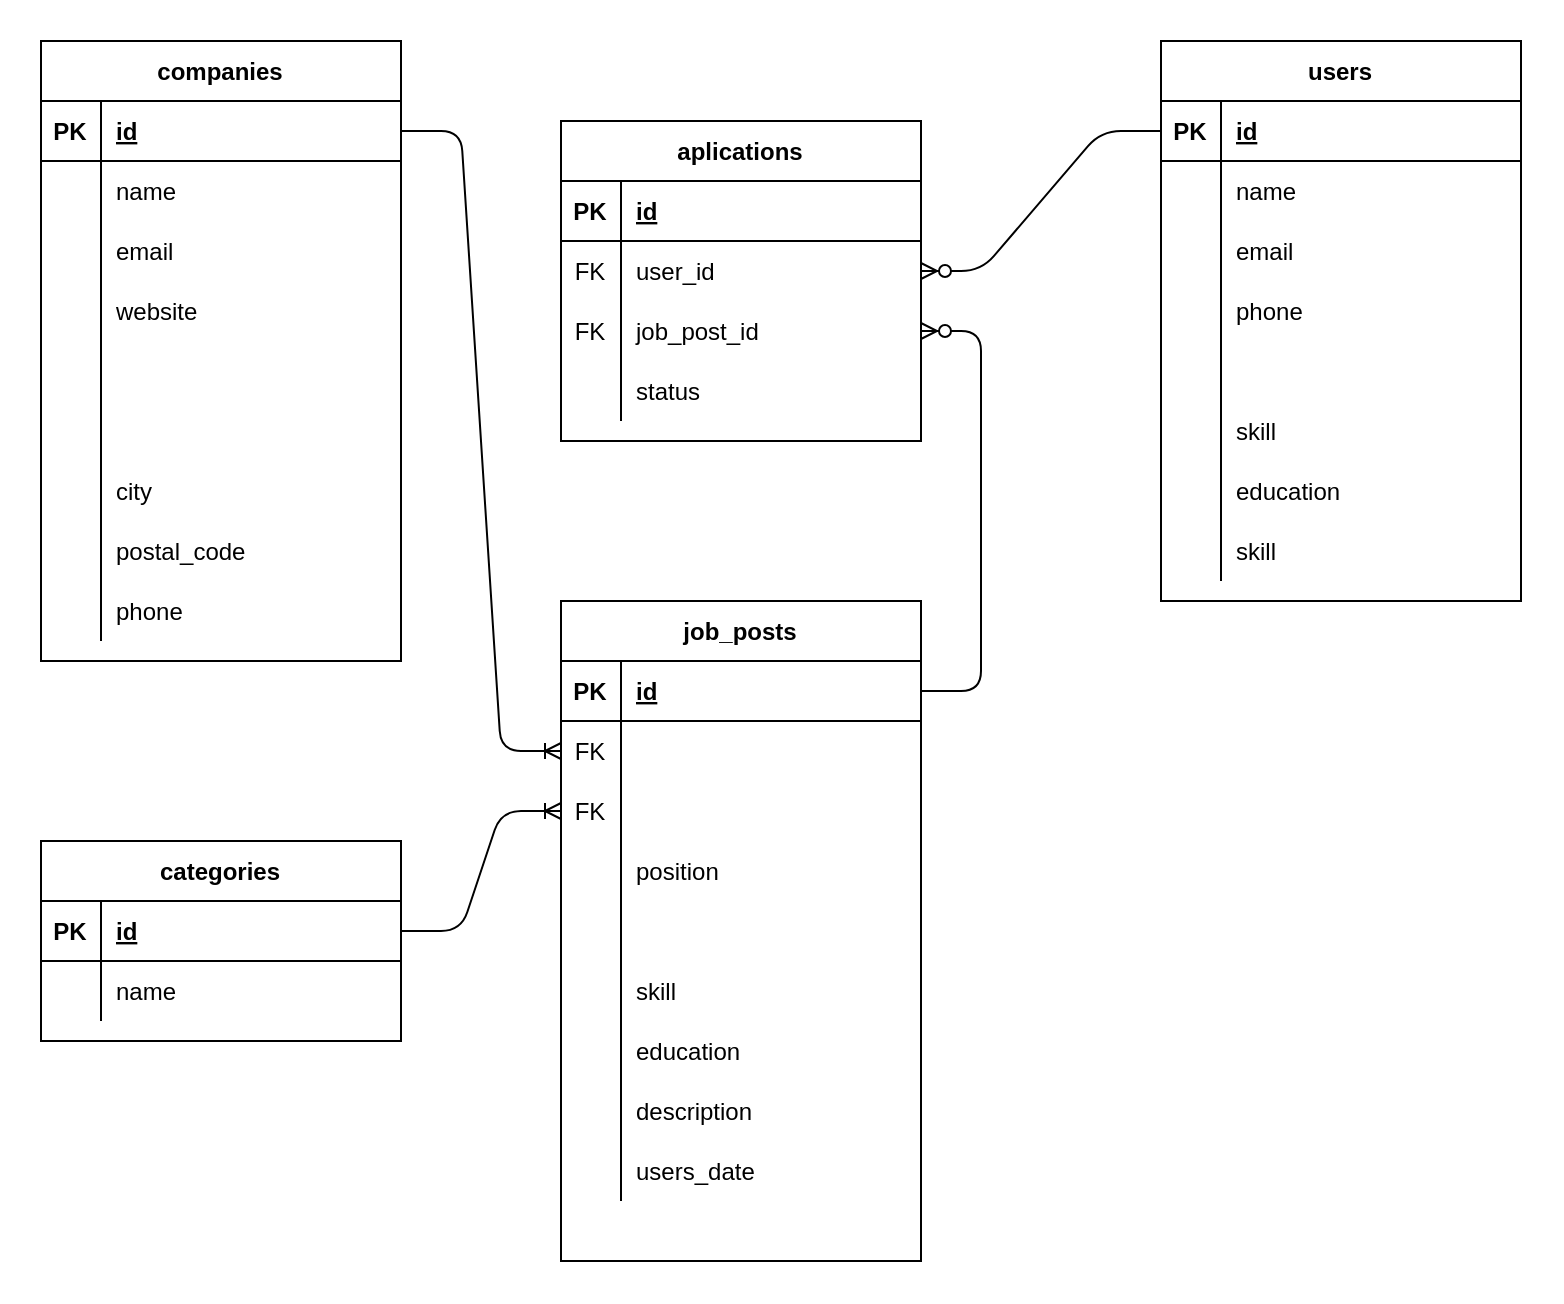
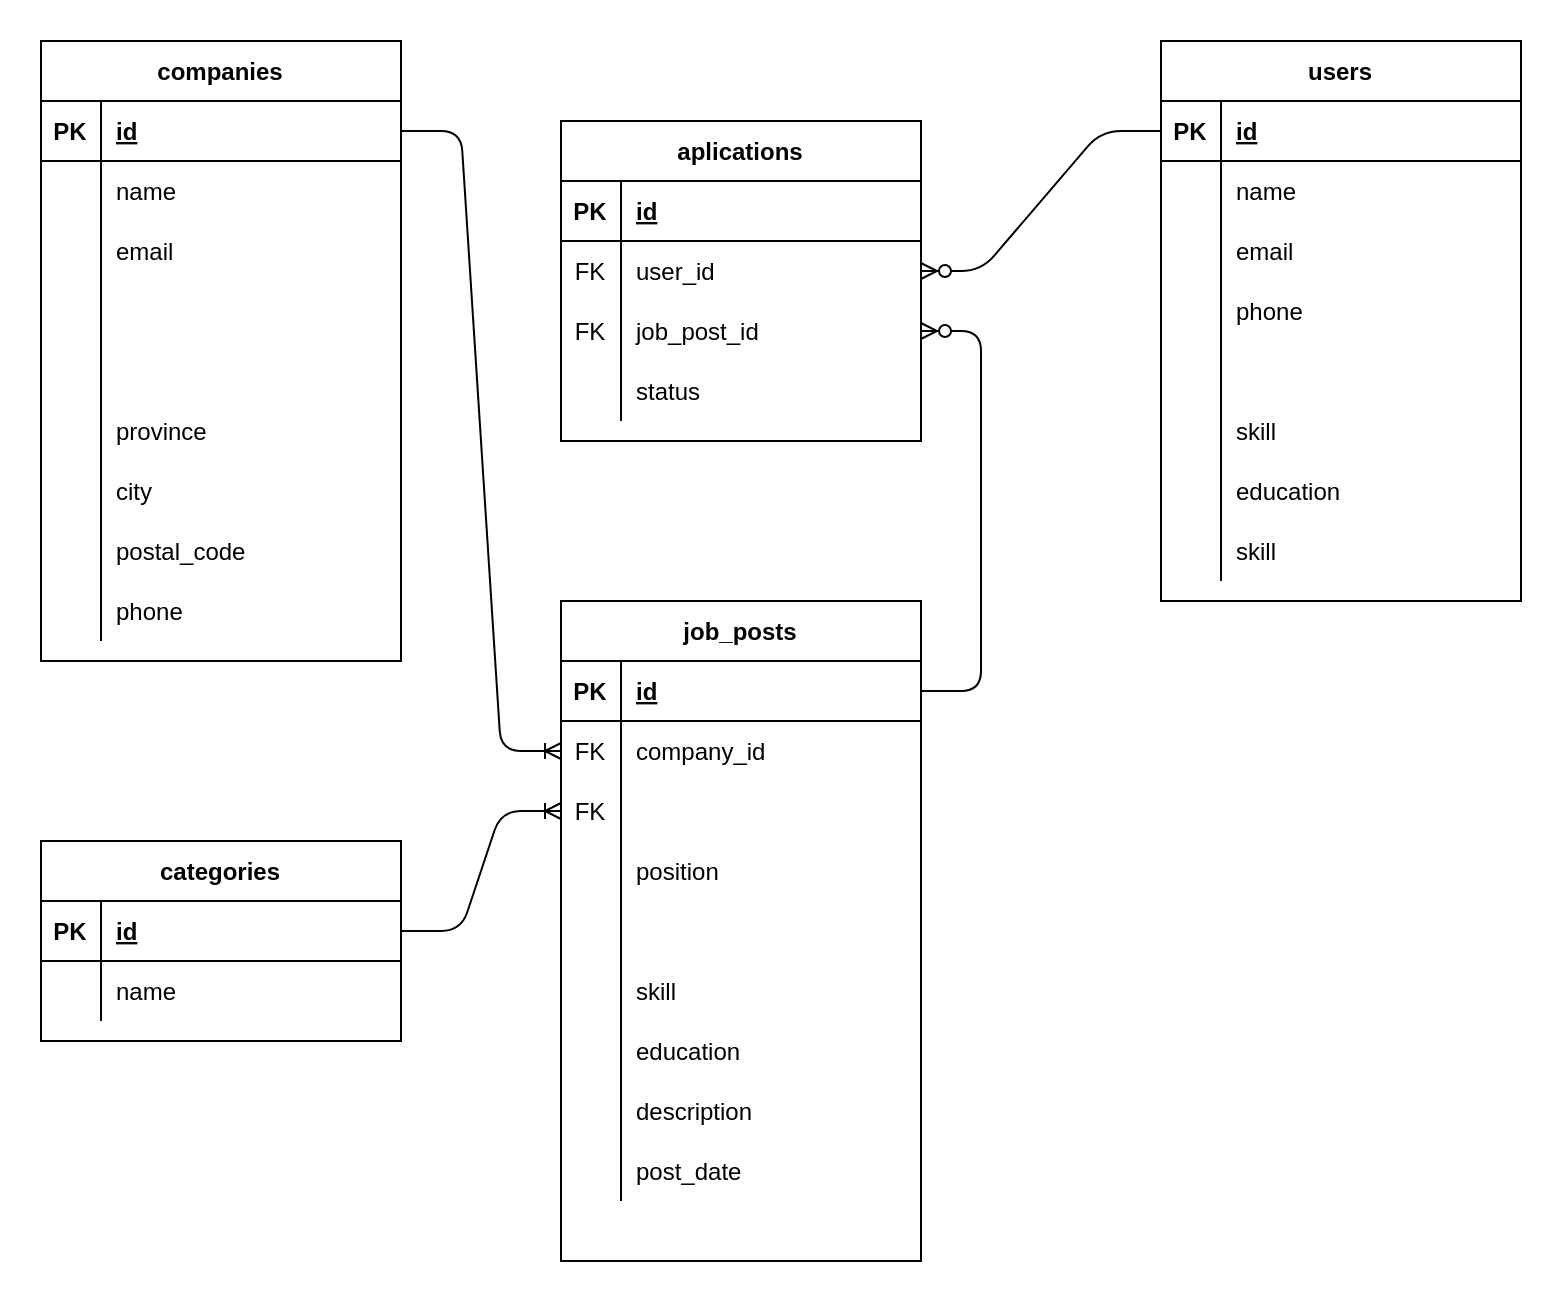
node "website": removed
node "province": added
node "company_id": added
node "users_date": label "users_date" -> "post_date"
